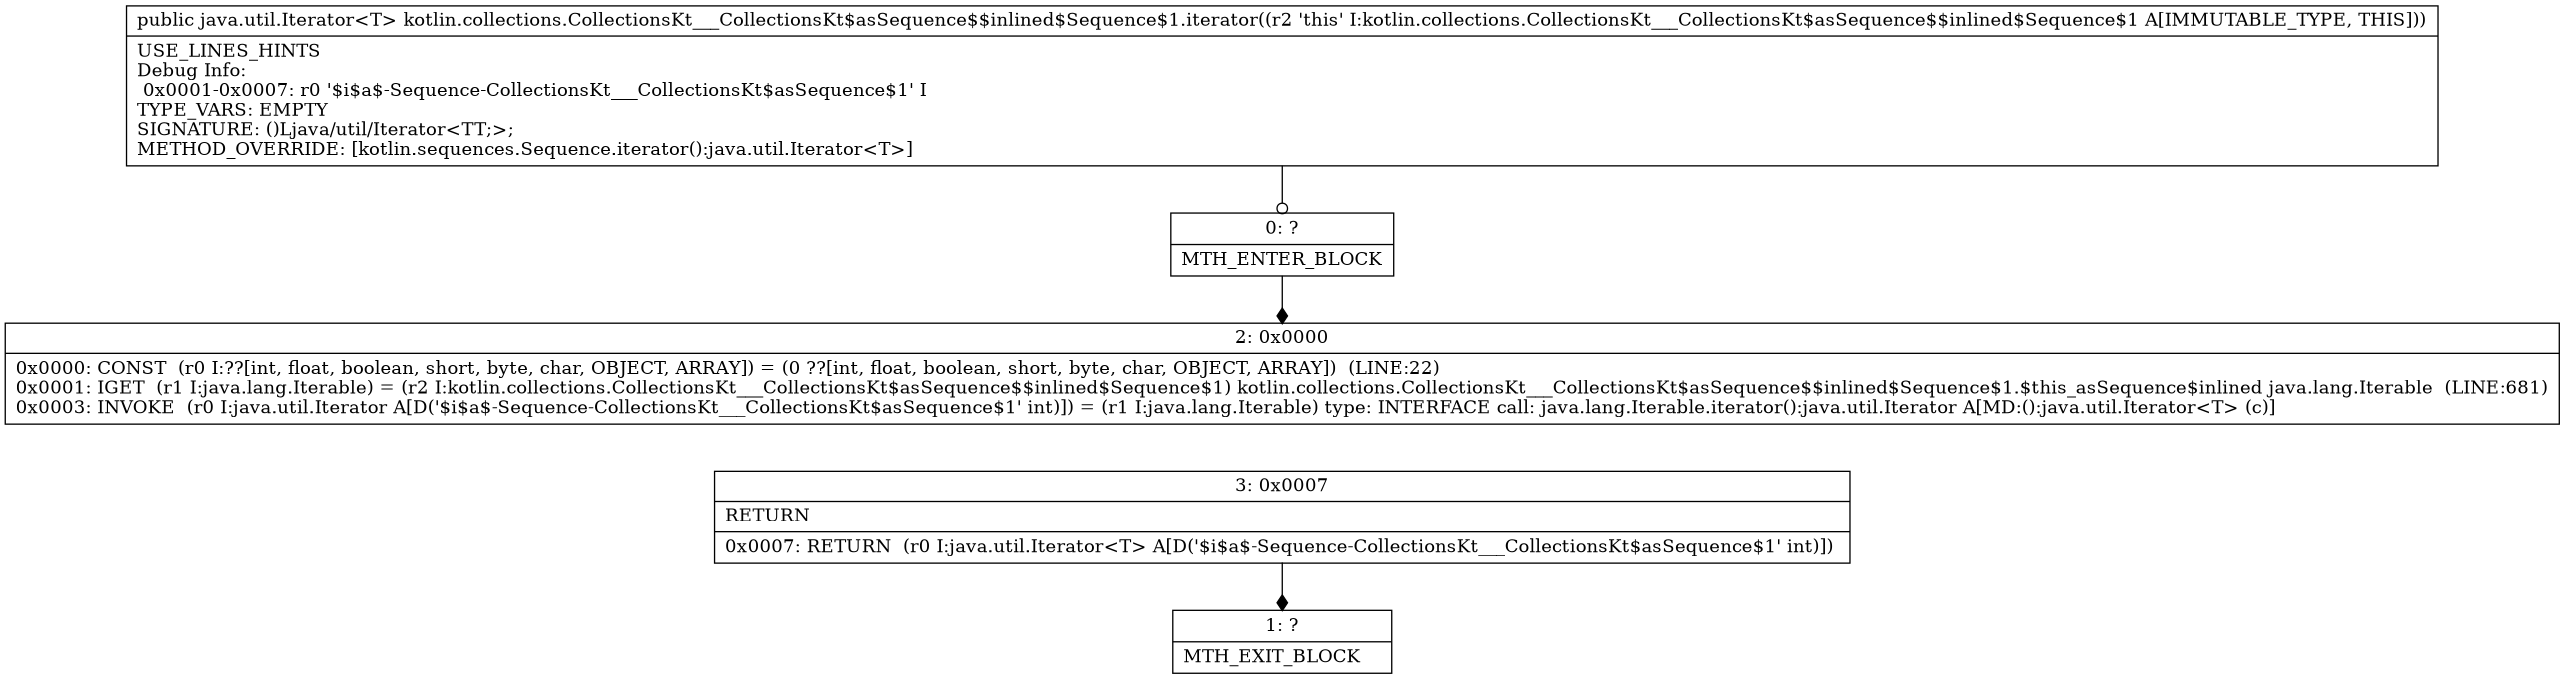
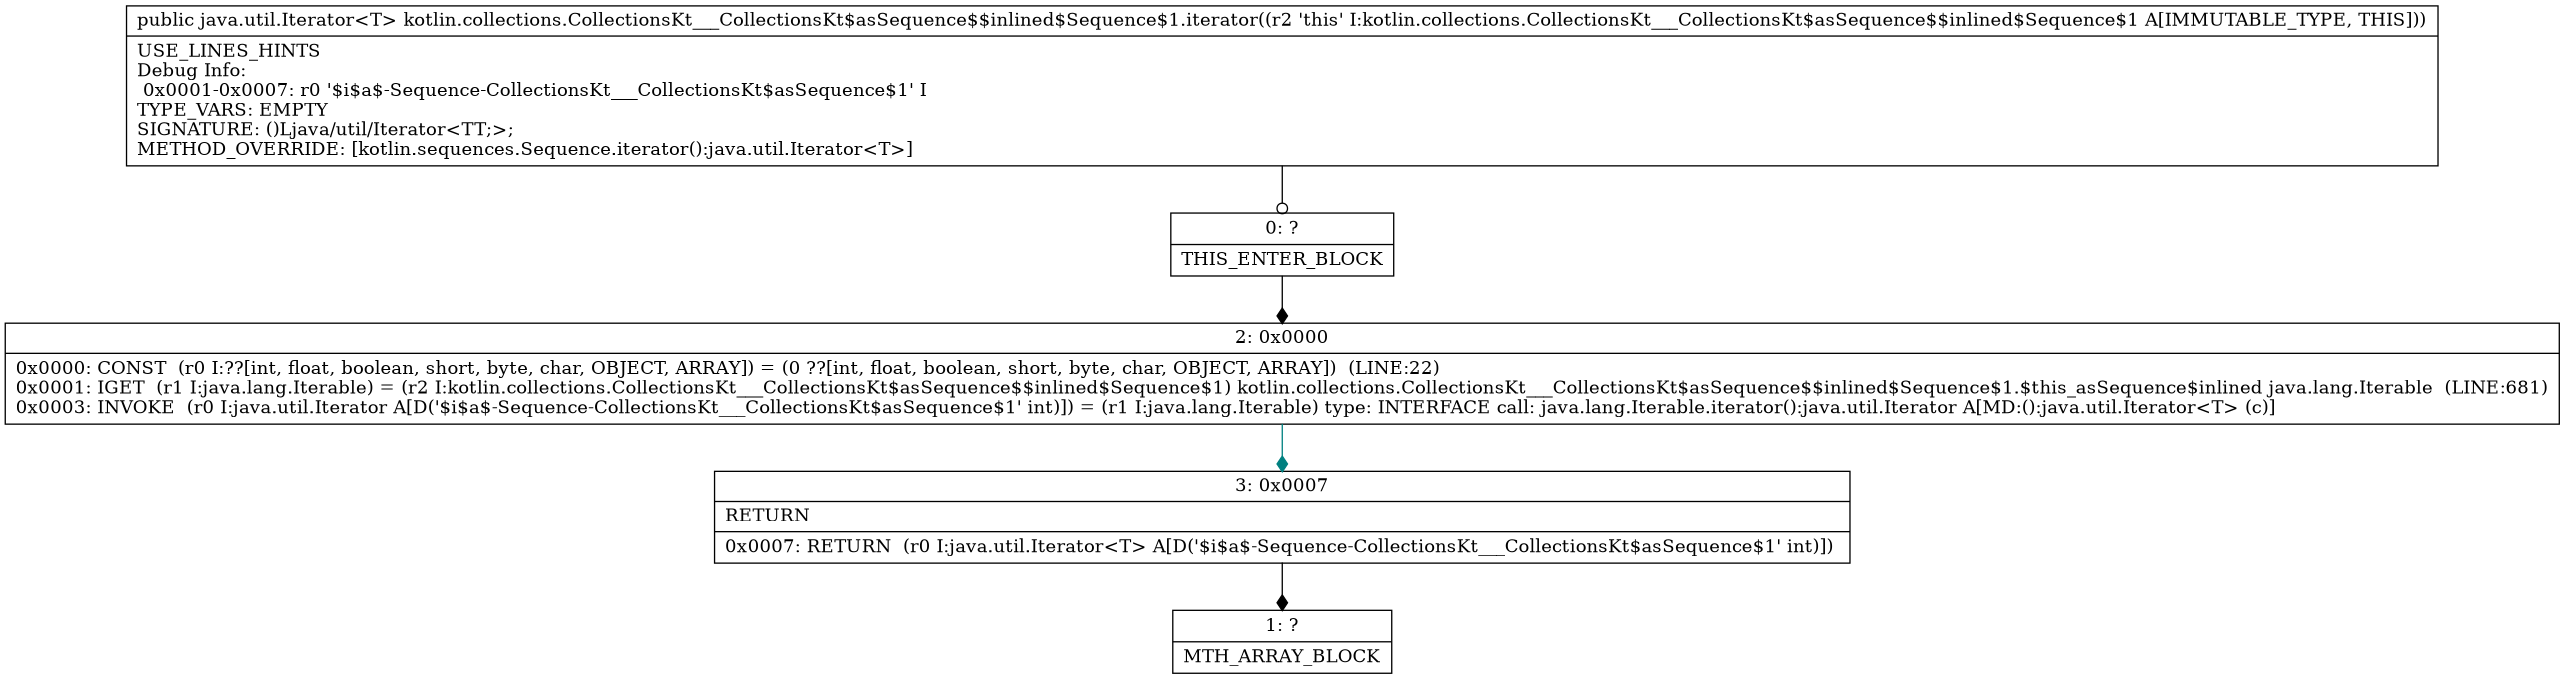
node "0: ?": text "MTH_ENTER_BLOCK" -> "THIS_ENTER_BLOCK"
edge "2: 0x0000" -> "3: 0x0007": added
node "1: ?": text "MTH_EXIT_BLOCK" -> "MTH_ARRAY_BLOCK"
